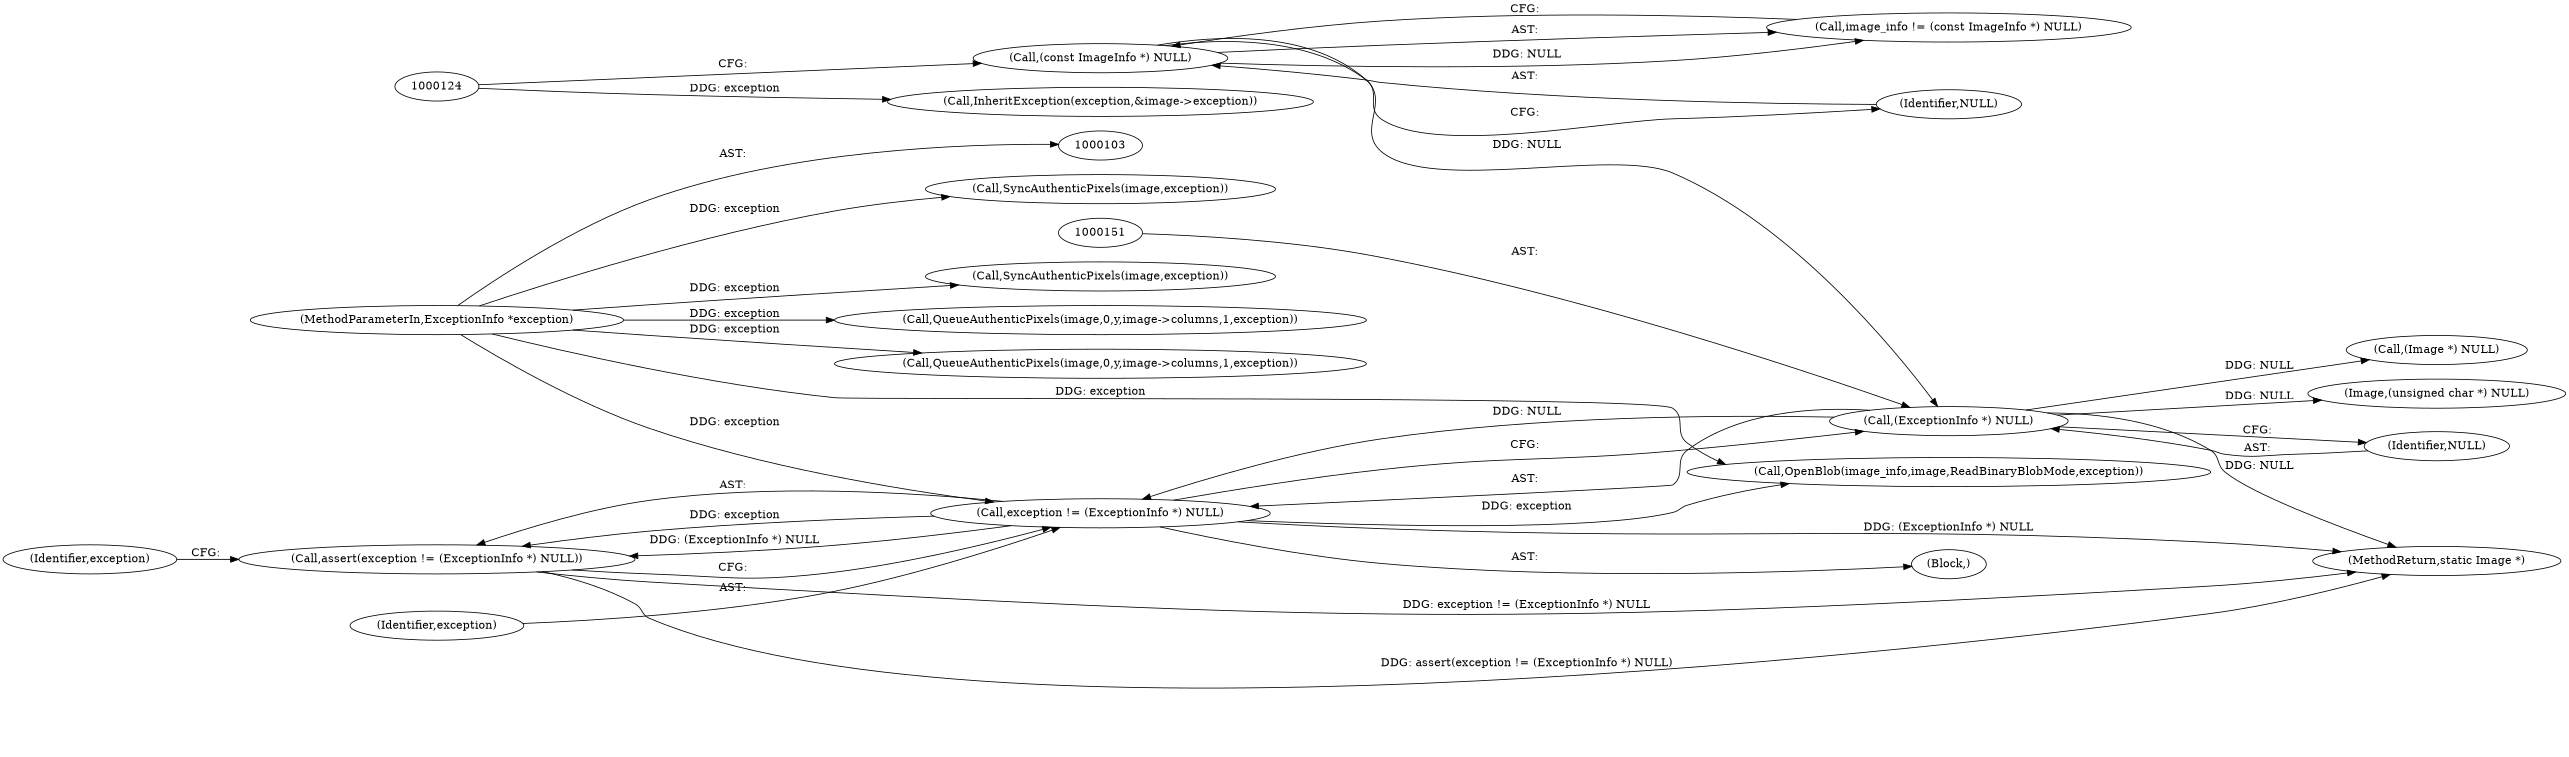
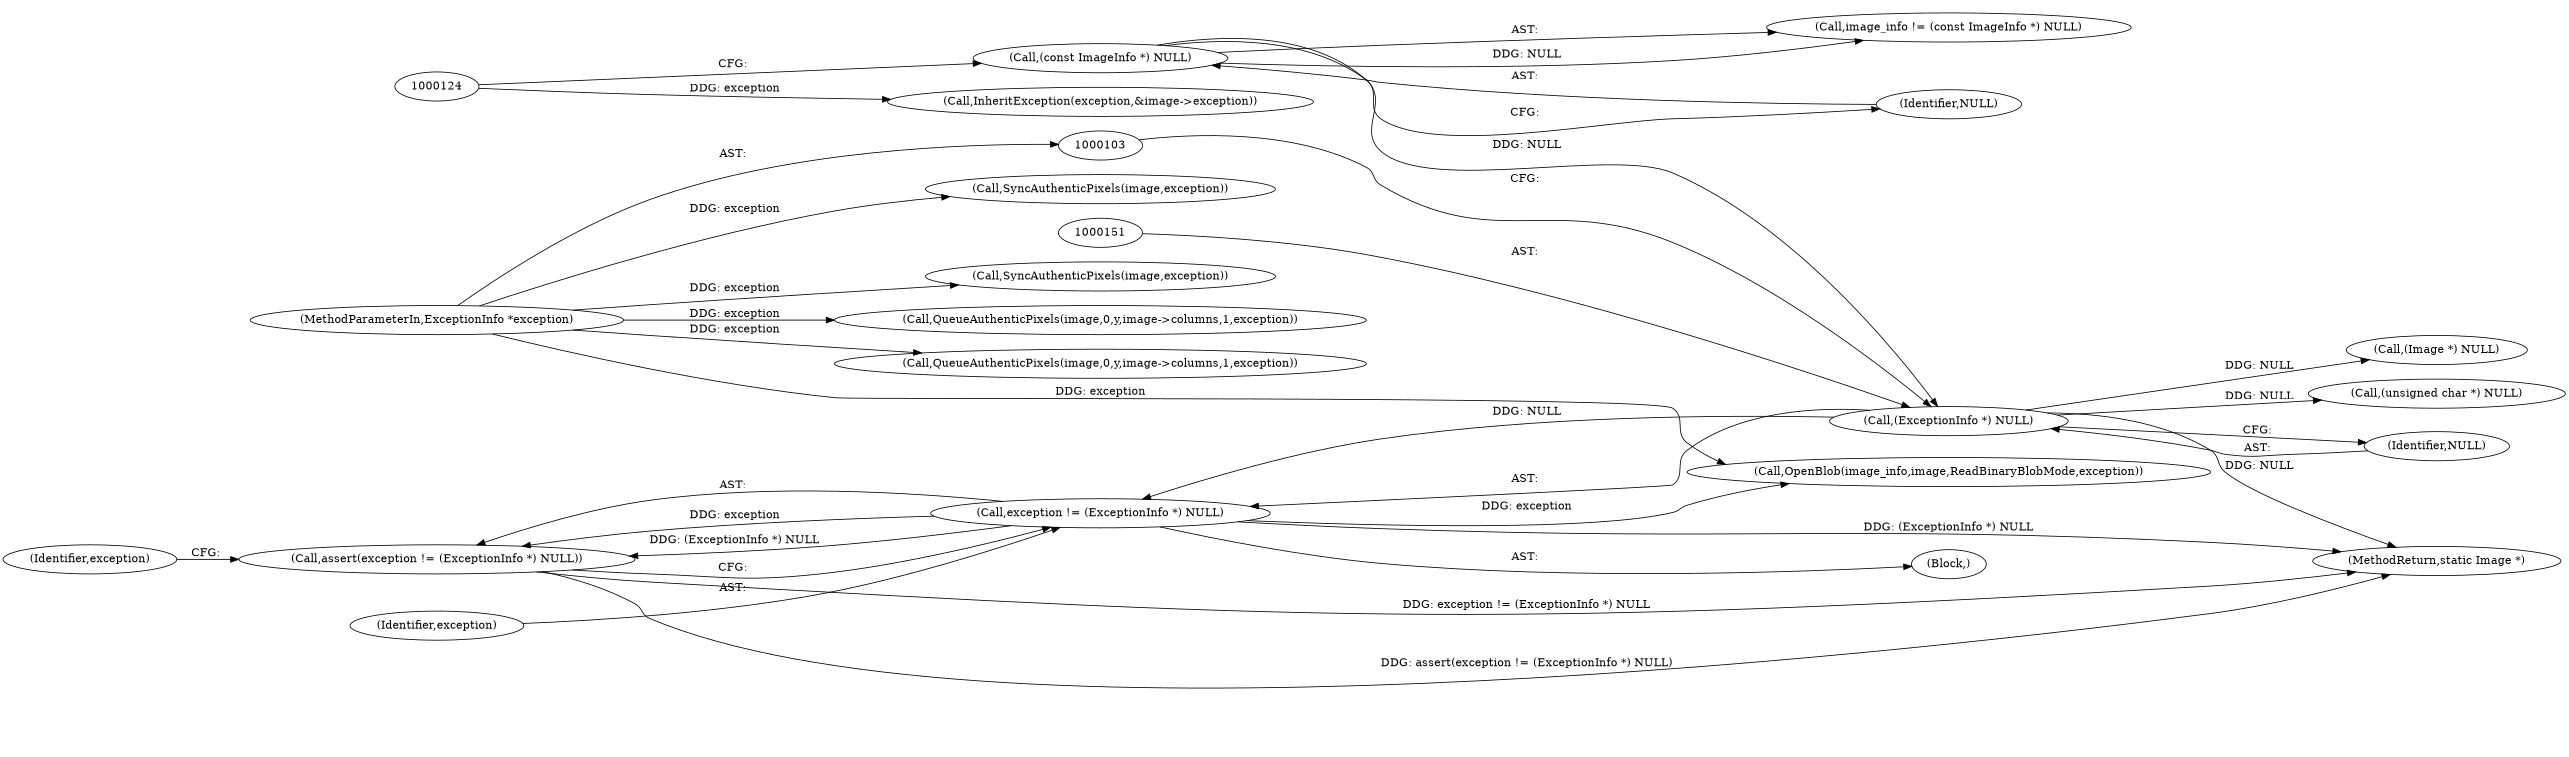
edge "(Call,image_info != (const ImageInfo *) NULL)" -> "(Call,(const ImageInfo *) NULL)": removed, label "CFG:"
node "(Image,(unsigned char *) NULL)": label "(Image,(unsigned char *) NULL)" -> "(Call,(unsigned char *) NULL)"
edge "(MethodParameterIn,ExceptionInfo *exception)" -> "(Call,exception != (ExceptionInfo *) NULL)": removed, label "DDG: exception"
edge "(Call,exception != (ExceptionInfo *) NULL)" -> "(Call,(ExceptionInfo *) NULL)": now "1000103" -> "(Call,(ExceptionInfo *) NULL)"
